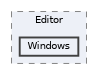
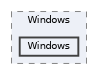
cluster "Editor": label "Editor" -> "Windows"
